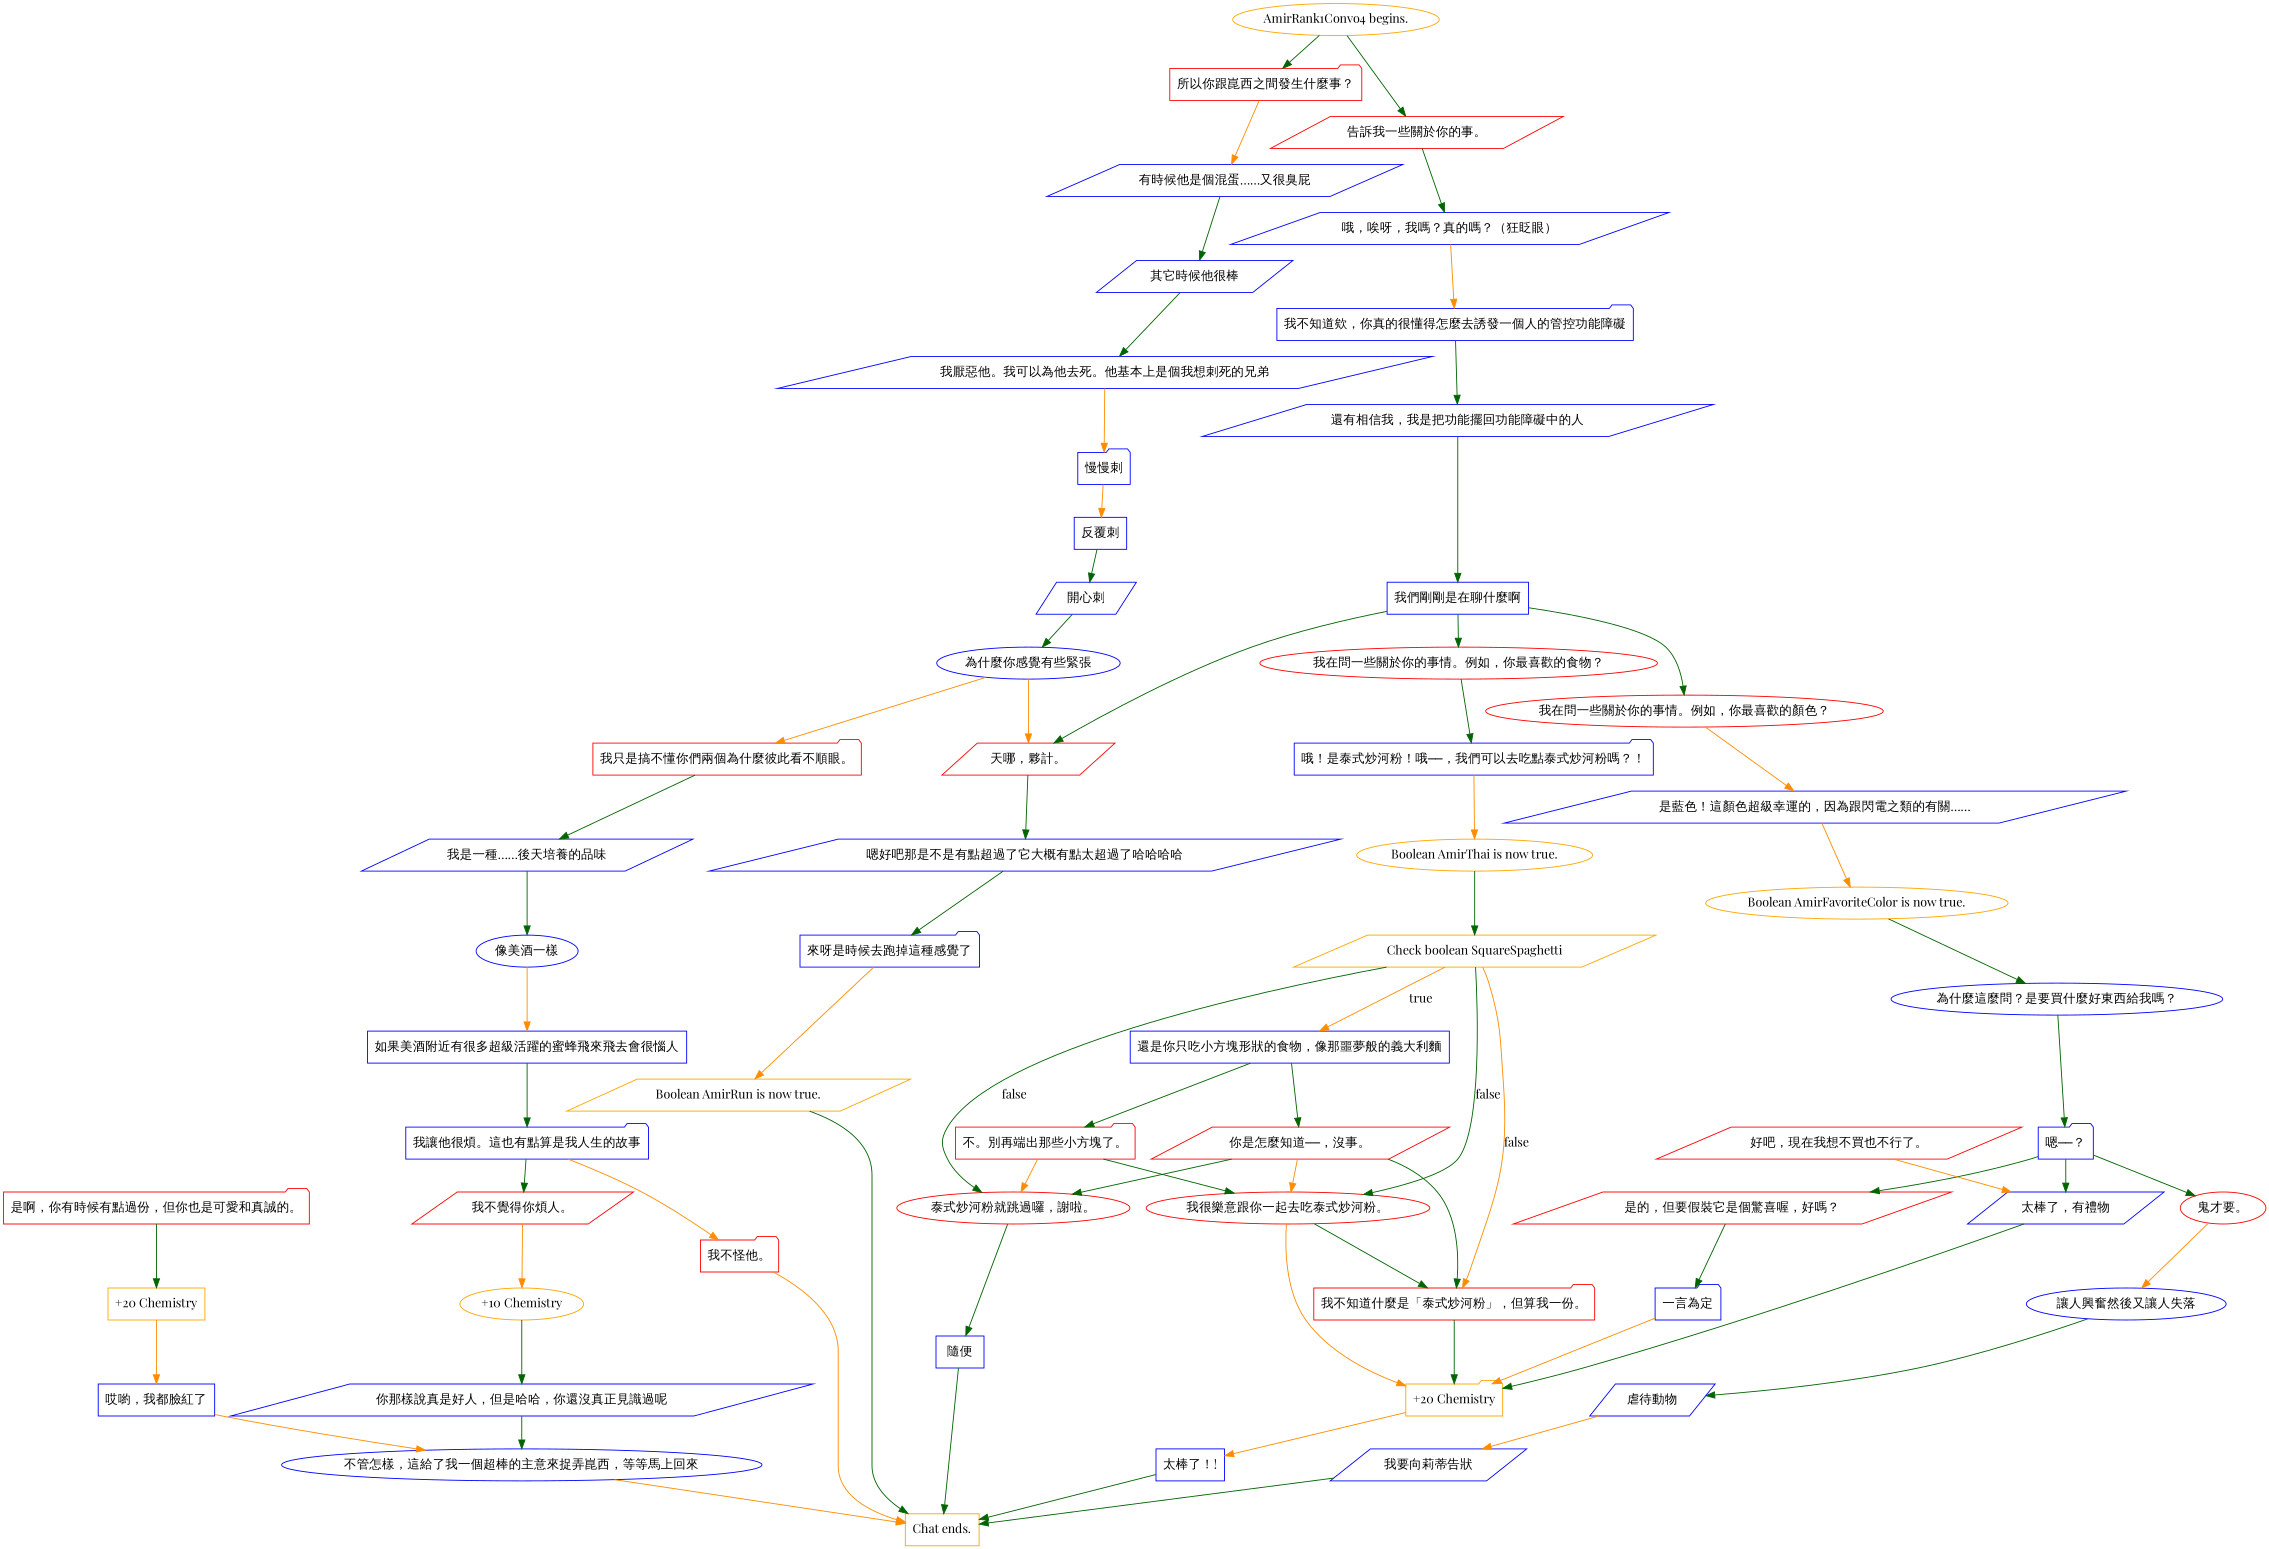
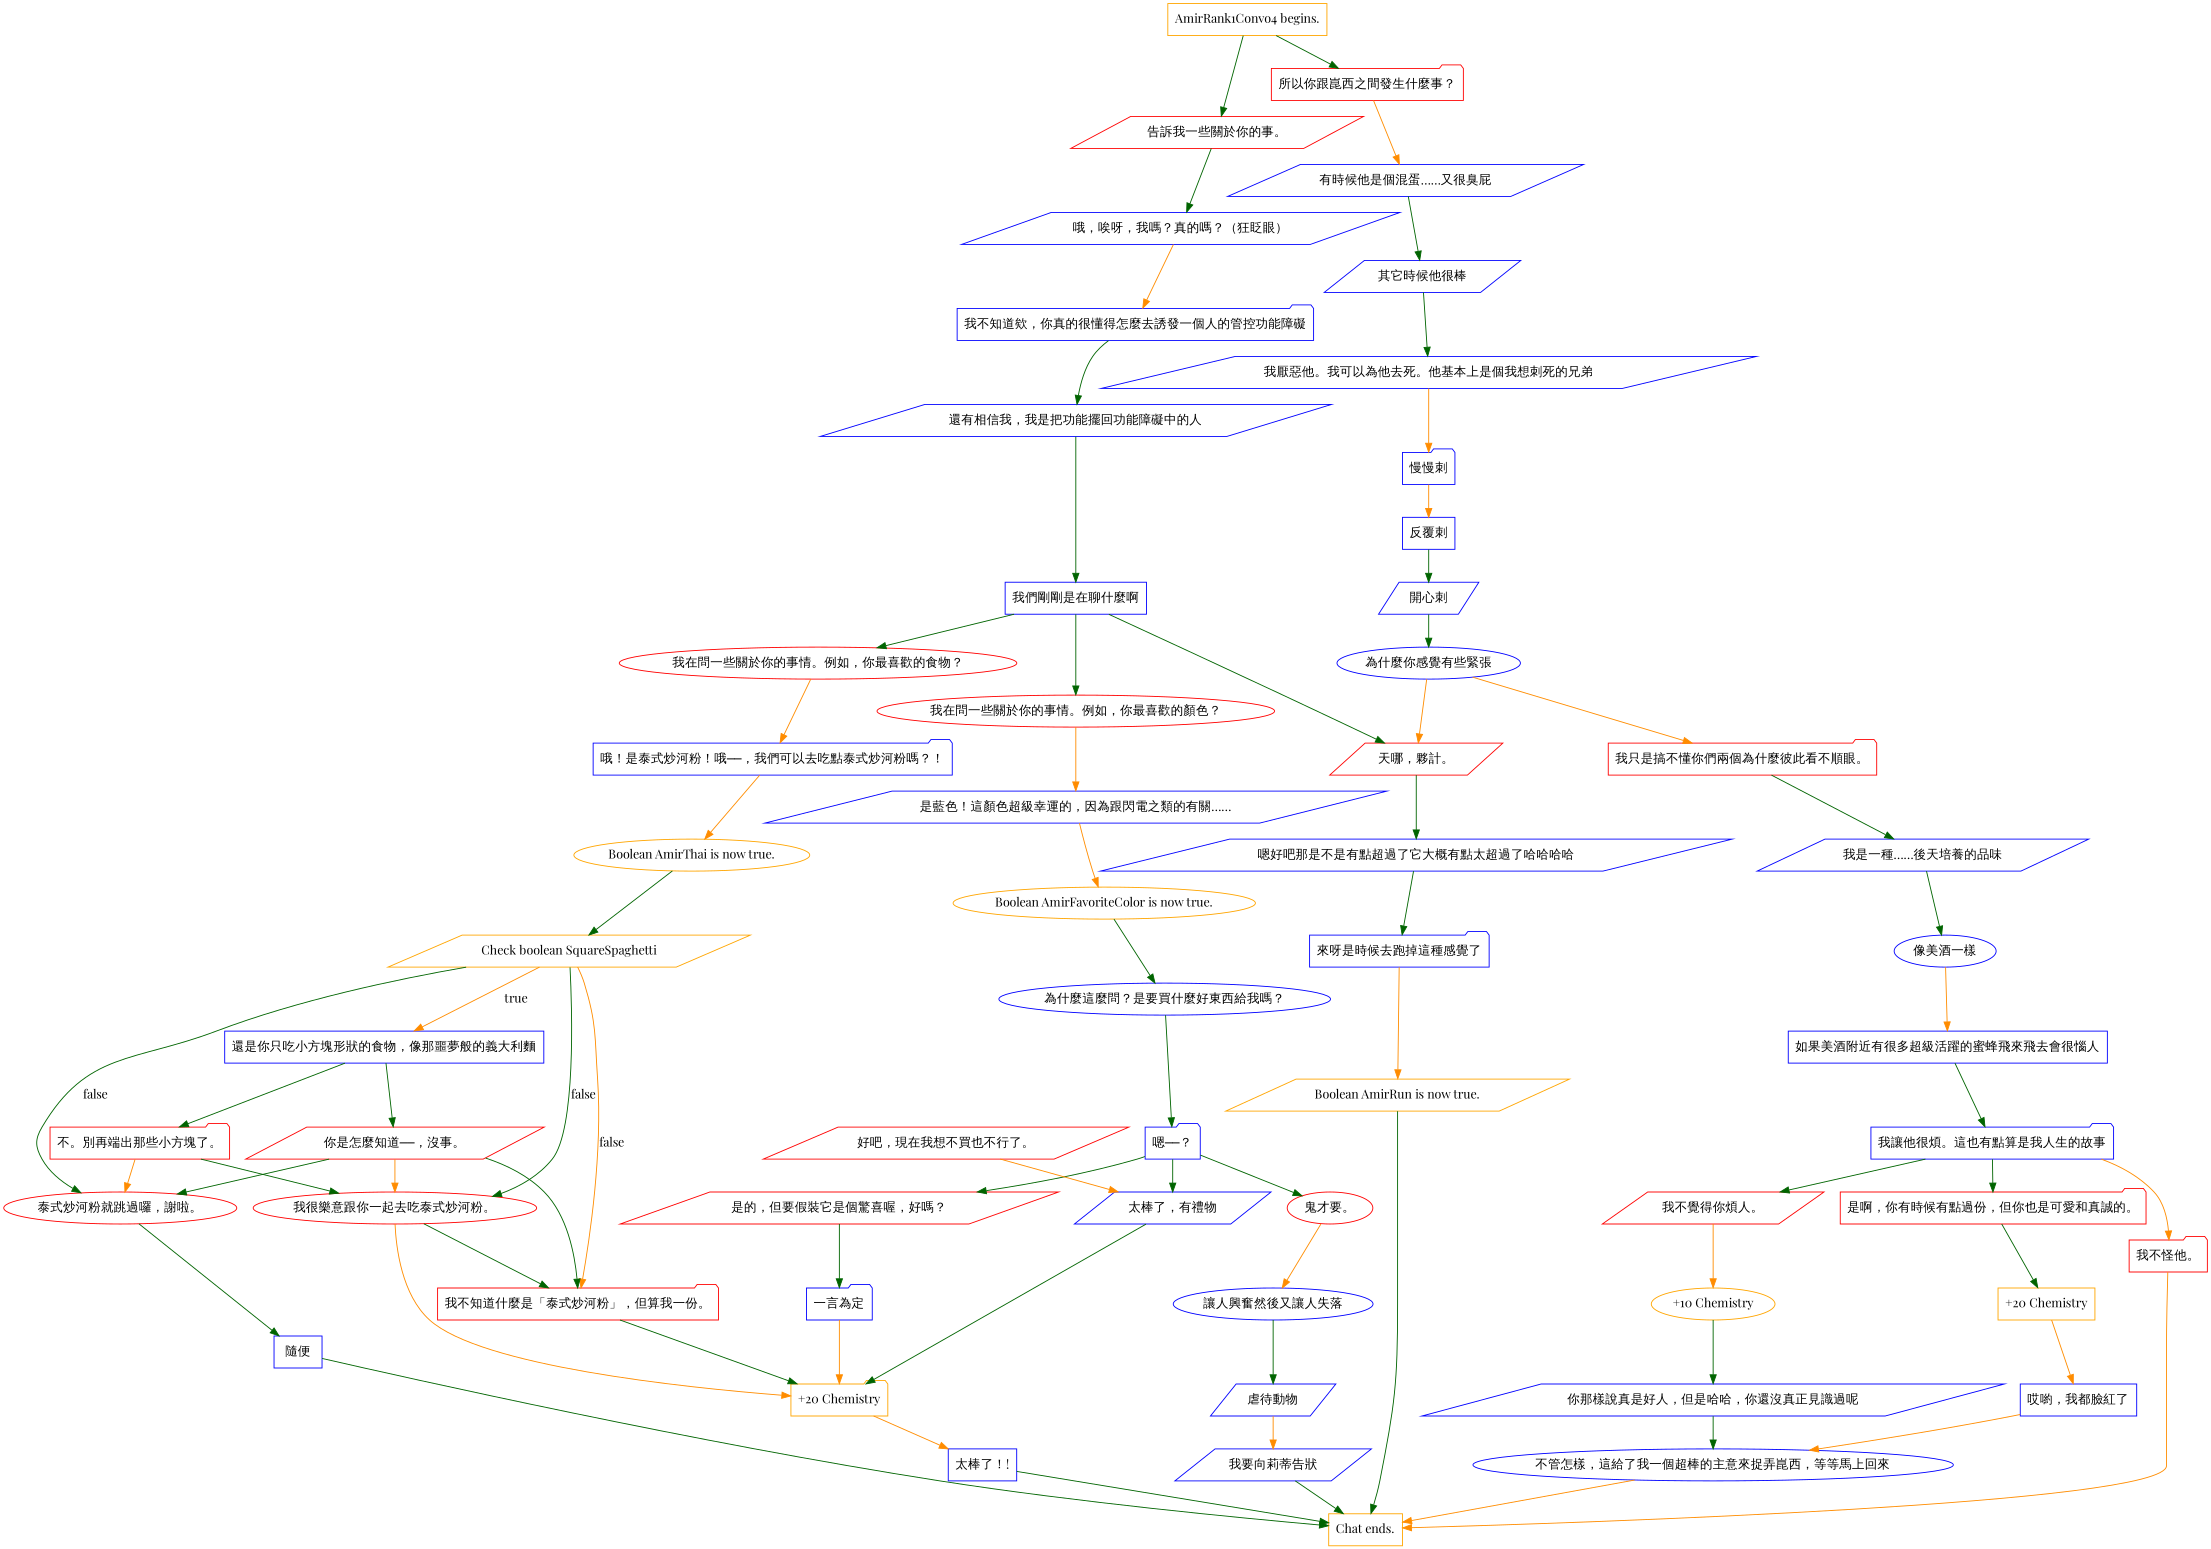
node "AmirRank1Convo4 begins.": shape ellipse -> box
edge "我在問一些關於你的事情。例如，你最喜歡的食物？" -> "哦！是泰式炒河粉！哦──，我們可以去吃點泰式炒河粉嗎？！": color darkgreen -> darkorange
edge "我讓他很煩。這也有點算是我人生的故事" -> "是啊，你有時候有點過份，但你也是可愛和真誠的。": added
